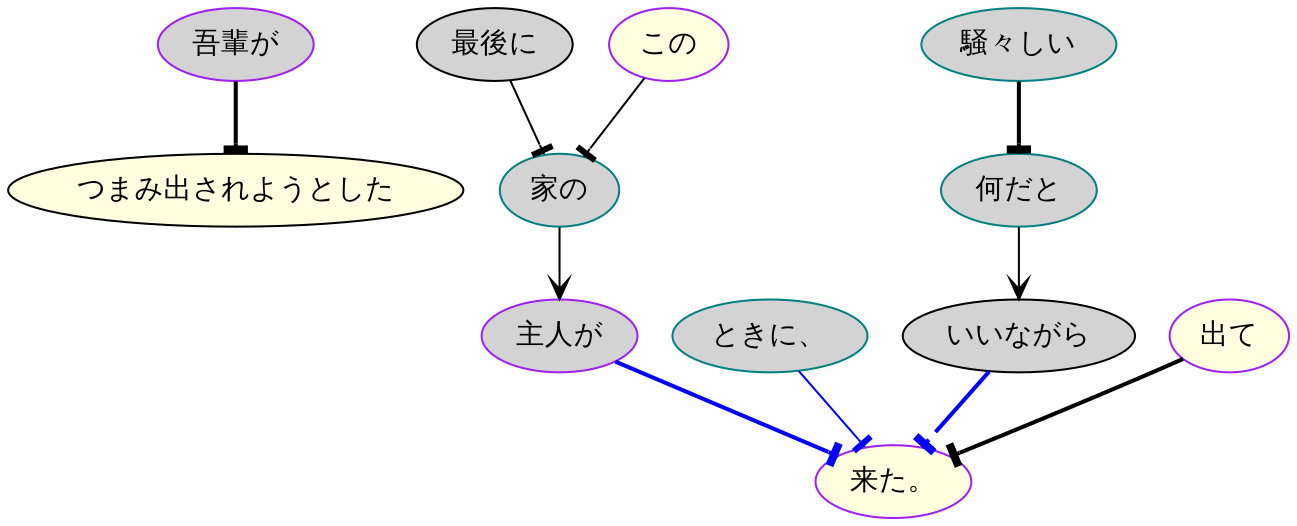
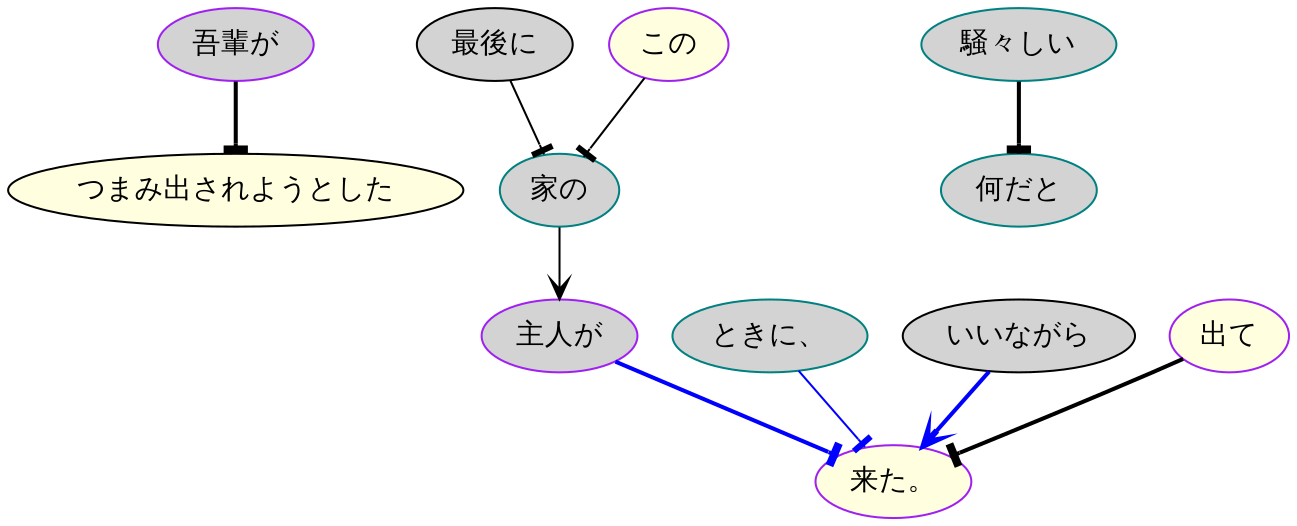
edge "何だと" -> "いいながら": removed
edge "いいながら" -> "来た。": arrowhead tee -> vee
